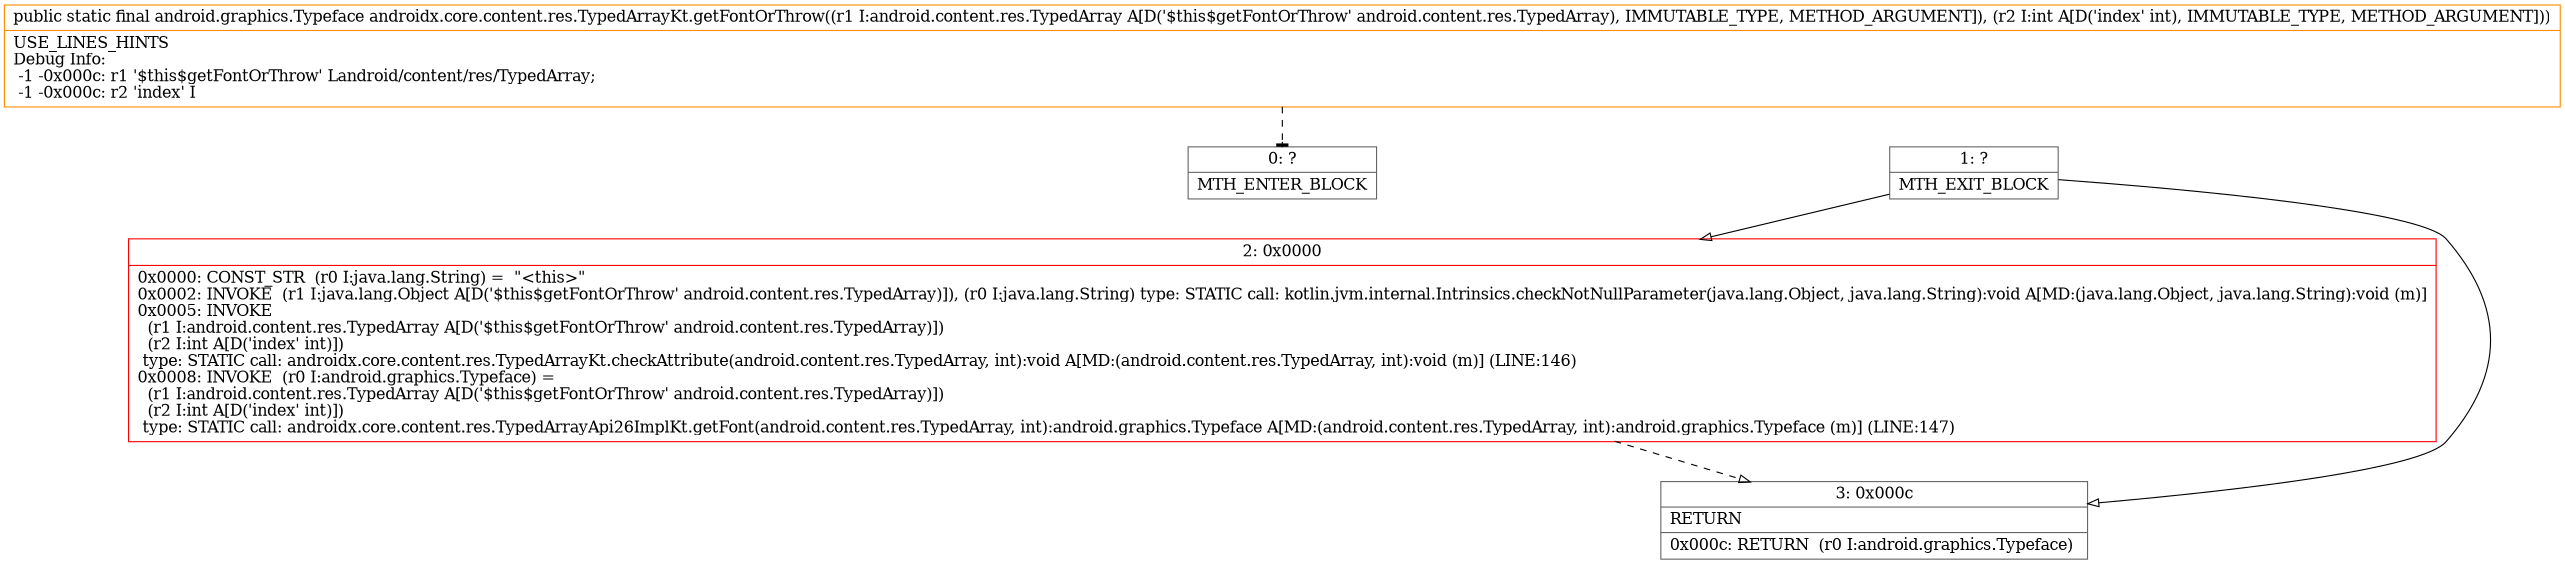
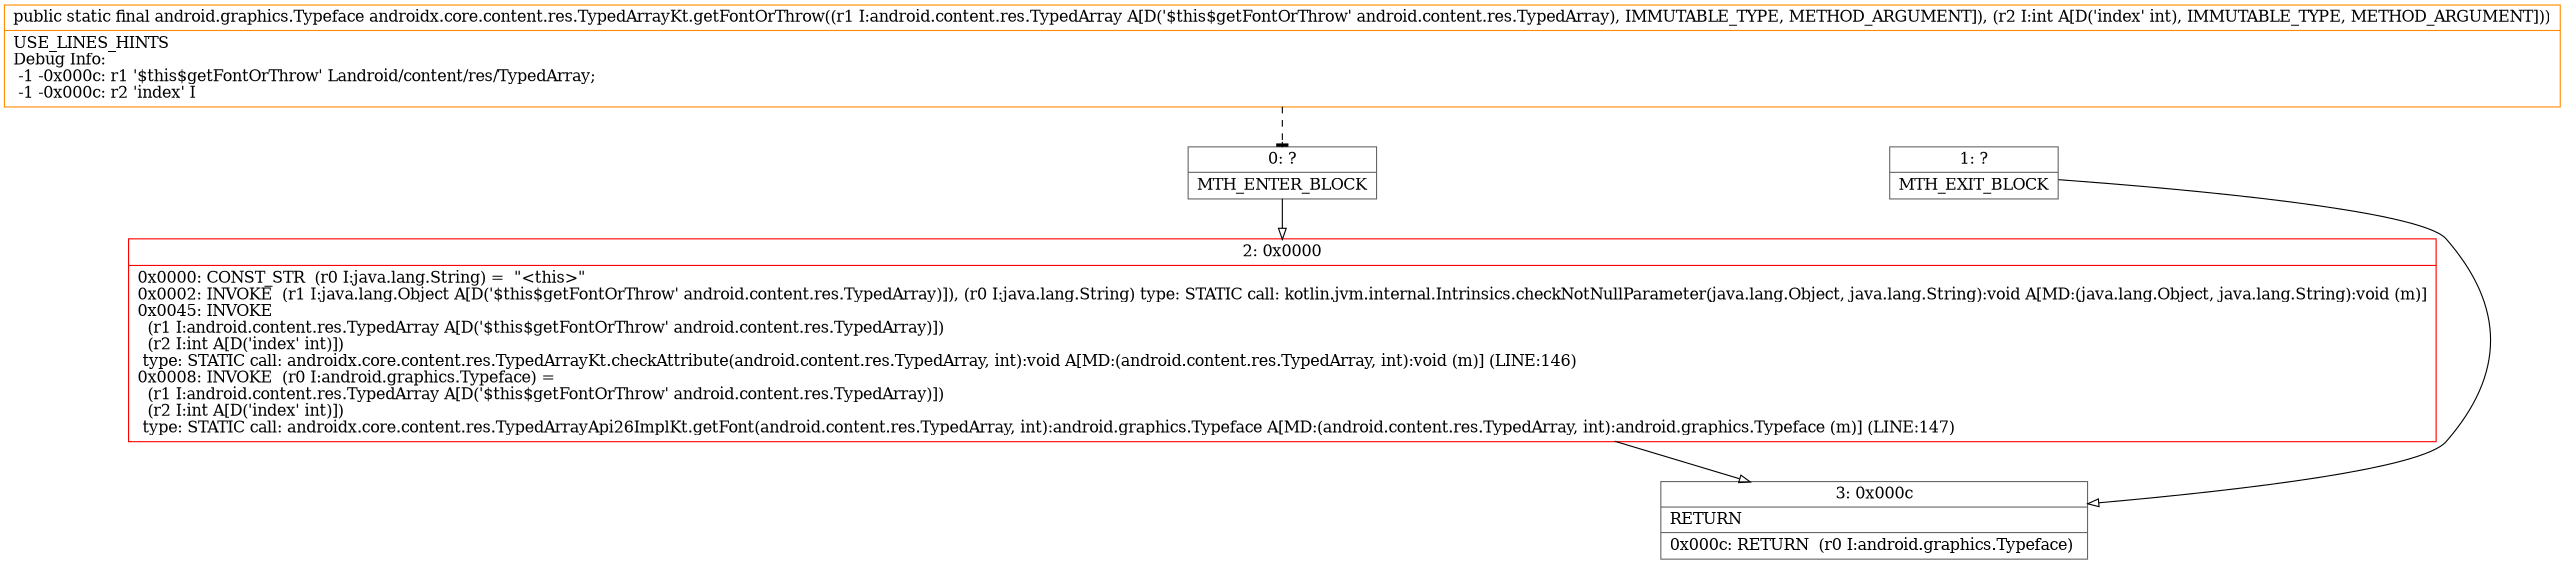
edge "1: ?" -> "2: 0x0000": now "0: ?" -> "2: 0x0000"
node "2: 0x0000": text "0x0005: INVOKE" -> "0x0045: INVOKE"
edge "2: 0x0000" -> "3: 0x000c": style dashed -> solid
